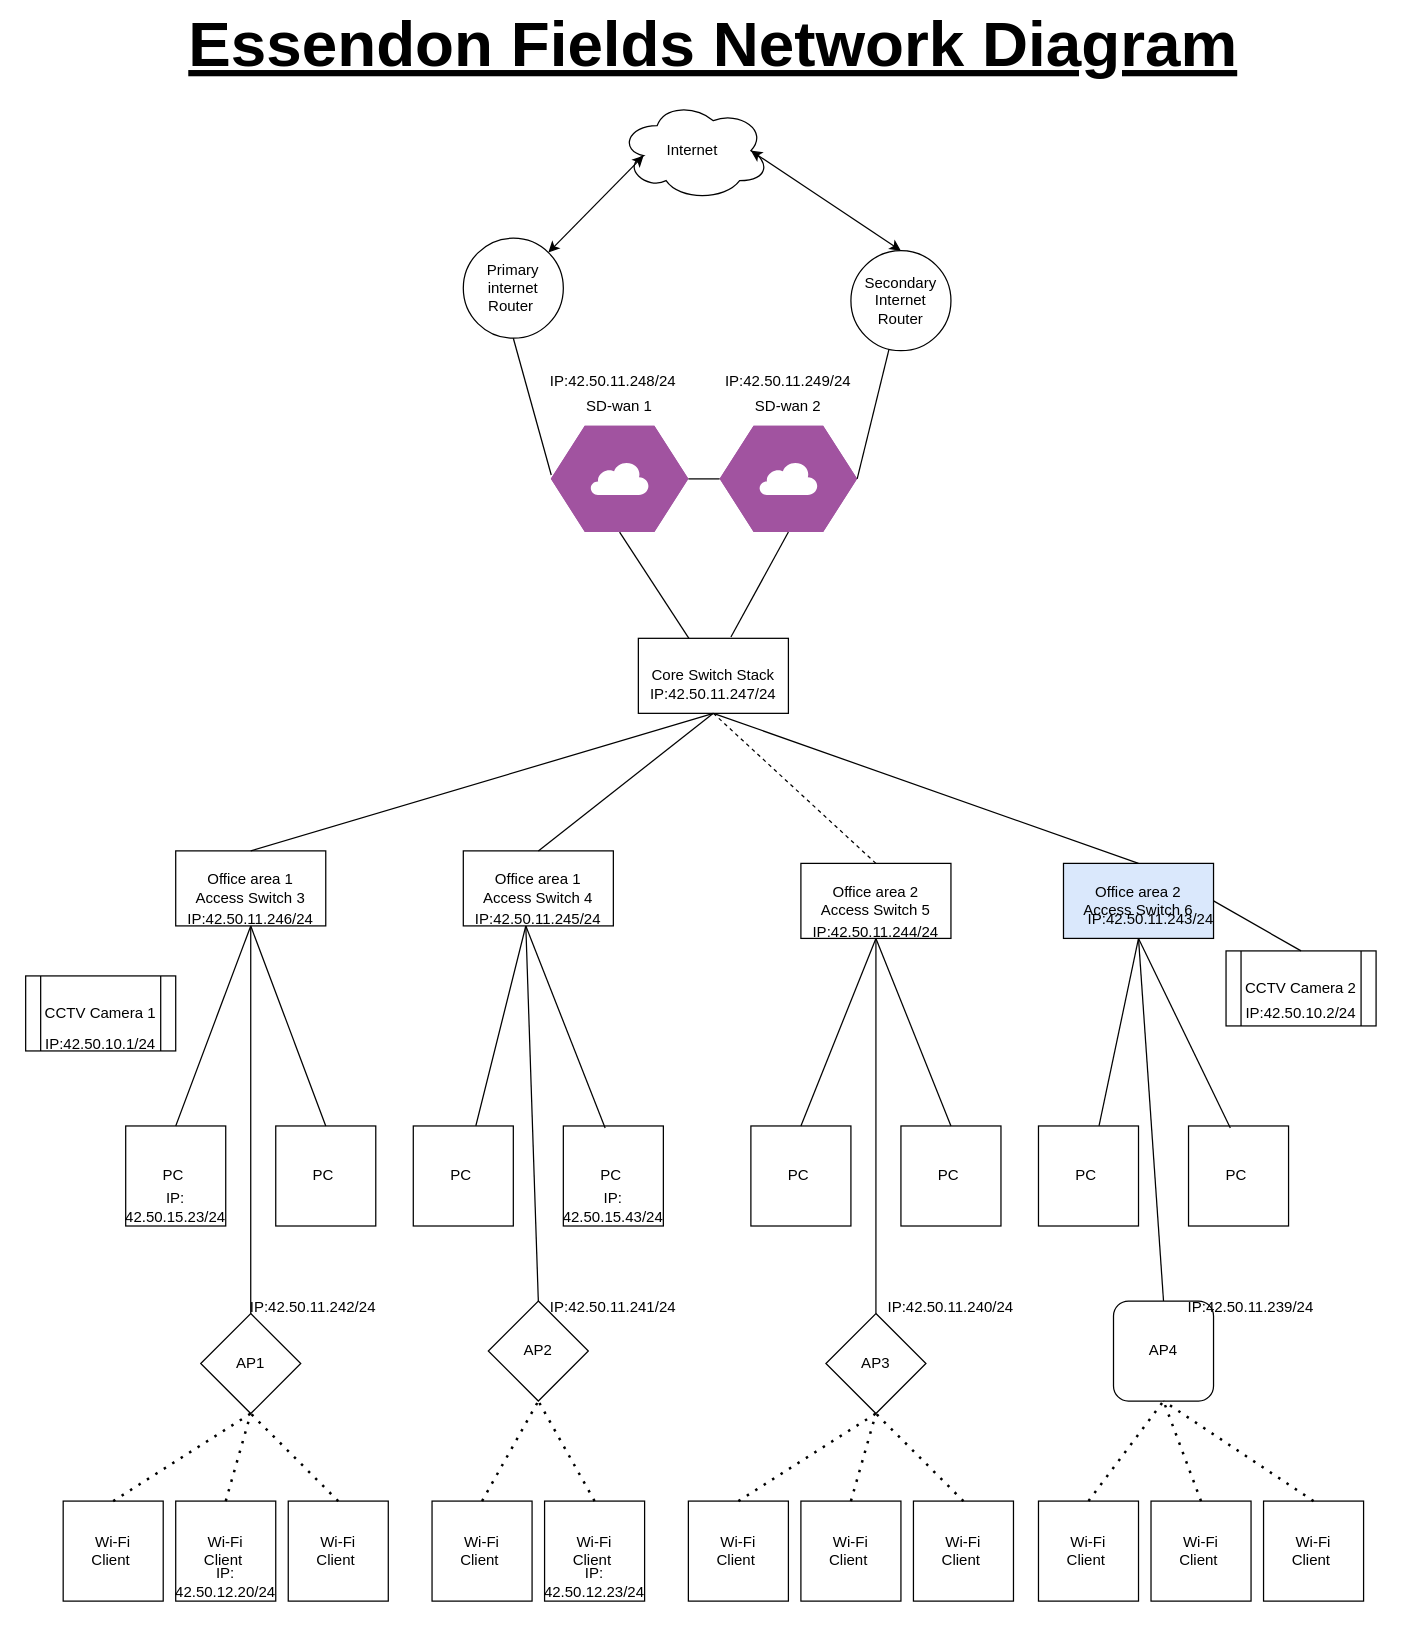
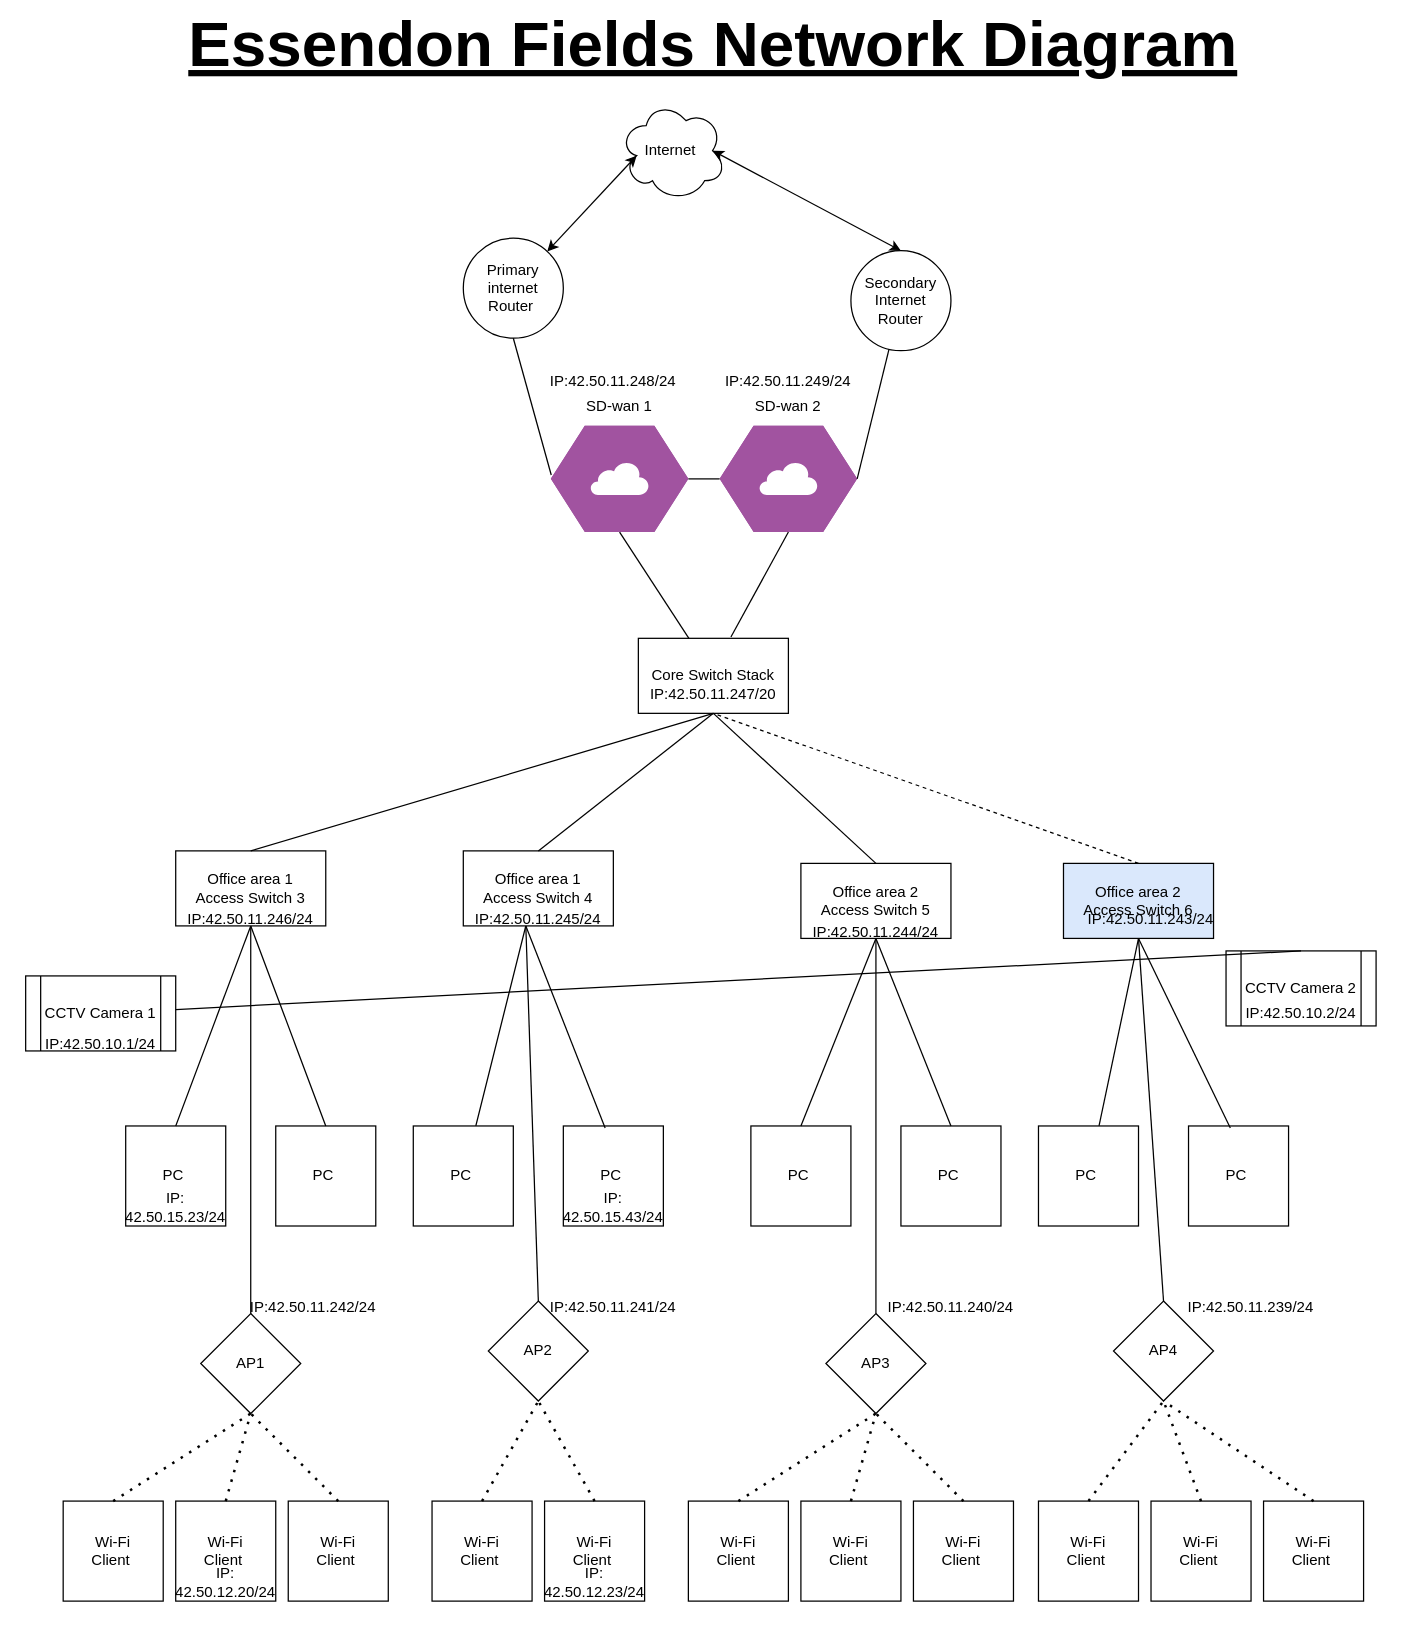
node "Internet": size 150x100 -> 106x100
node "IP:42.50.11.247/24": label "IP:42.50.11.247/24" -> "IP:42.50.11.247/20"
edge "Core Switch Stack" -- "Office area 2 Access Switch 6": style solid -> dashed
edge "Core Switch Stack" -- "Office area 2 Access Switch 5": style dashed -> solid
edge "Office area 2 Access Switch 6" -- "CCTV Camera 2": now "CCTV Camera 1" -- "CCTV Camera 2"
node "AP4": shape rounded rectangle -> diamond
